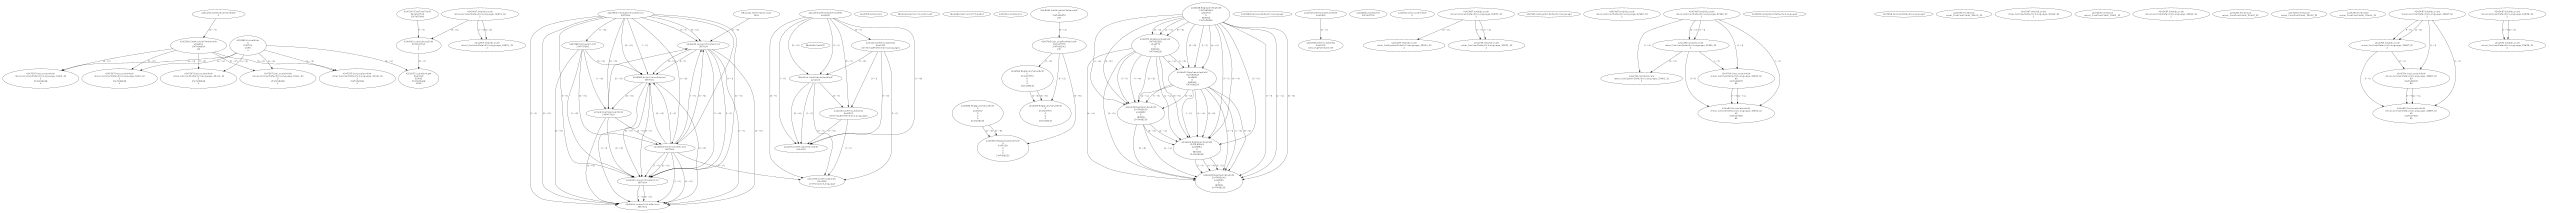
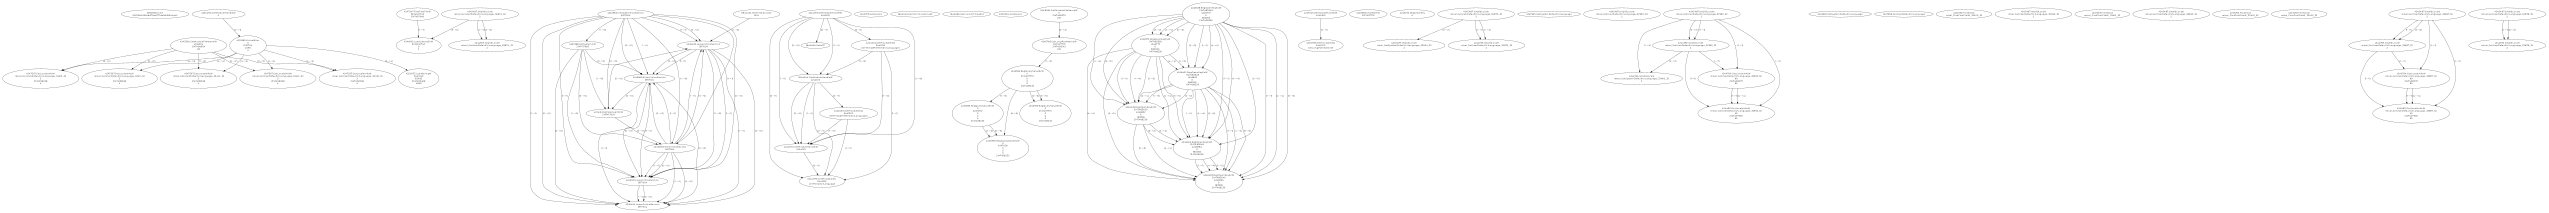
node "6850628.main 00013b0490c8d79ad771da5d99544dc2": added
node "4247883.GetUserDefaultUILanguage": removed
node "4246722.GetLocaleInfoW 0": label "4246722.GetLocaleInfoW 0" -> "4246722.RegCloseKey 0"
node "4245525.GetSystemDefaultUILanguage": removed
node "4245552.GetSystemDefaultUILanguage": added
node "4247263.FindClose retval_FindFirstFileW_33424_32": removed
edge "4254480.GetModuleHandleW 0" -> "4243306.GetModuleFileNameW 4194304 2147408904 522": now "4254480.GetModuleHandleW 0" -> "4215383.VirtualAlloc 0 1310704 4096 4"
edge "4248145.LoadLibraryExW 3224341740 0 2" -> "4250073.LoadStringW 9441340 65485 2147409468 4096": removed, label "(0-->1)"
edge "4244018.GetModuleHandleW 4244120" -> "4244050.GetProcAddress 9441320 SetThreadPreferredUILanguages": now "4244018.GetModuleHandleW 4244120" -> "6844560.GetACP"
edge "4245785.GetLongPathNameW 2147407710 2147406542 261" -> "4246599.RegQueryValueExW 0 2147407710 0 0 0 2147408232": removed, label "(1-->2)"
edge "4244024.GetProcAddress 9441320 GetThreadPreferredUILanguages" -> "4244050.GetProcAddress 9441320 SetThreadPreferredUILanguages": removed, label "(1-->1)"
edge "4246556.RegQueryValueExW 0 2147407710 0 0 0 2147408232" -> "4246635.RegQueryValueExW 0 4247000 0 0 0 2147408232": added, label "(6-->6)"
edge "4245785.GetLongPathNameW 2147407710 2147406542 261" -> "4246676.RegQueryValueExW 0 4247000 0 0 0 2147408232": now "4246556.RegQueryValueExW 0 2147407710 0 0 0 2147408232" -> "4246676.RegQueryValueExW 0 4247000 0 0 0 2147408232"
edge "4214413.GetStartupInfoW 2147417624" -> "4245621.LeaveCriticalSection 6917004": removed, label "(0-->0)"
edge "4214413.GetStartupInfoW 2147417624" -> "4245454.LeaveCriticalSection 6917004": removed, label "(0-->0)"
edge "4245418.EnterCriticalSection 6917004" -> "4244076.GetProcAddress 9441320 GetThreadUILanguage": now "4244070.GetModuleHandleW 4244120" -> "4244076.GetProcAddress 9441320 GetThreadUILanguage"
